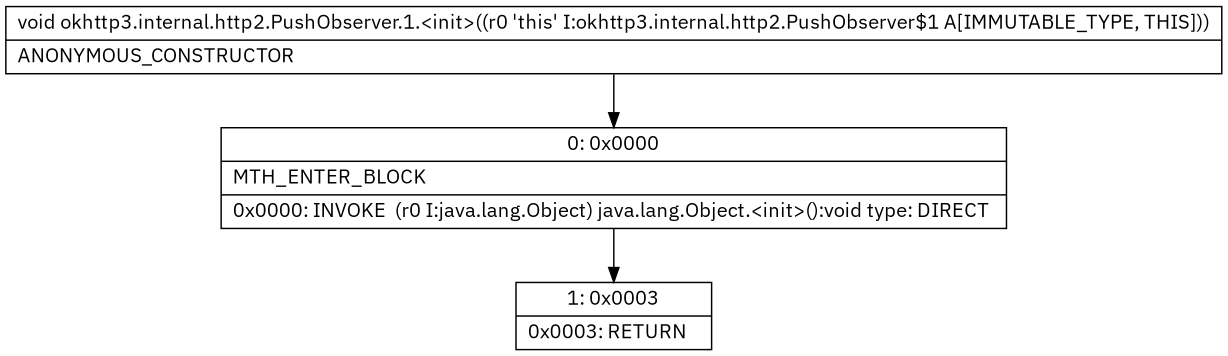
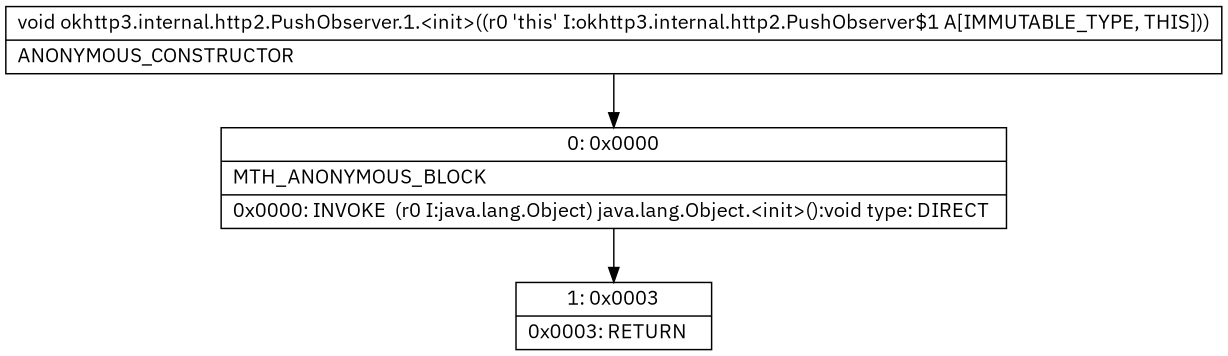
node "0: 0x0000": text "MTH_ENTER_BLOCK" -> "MTH_ANONYMOUS_BLOCK"
